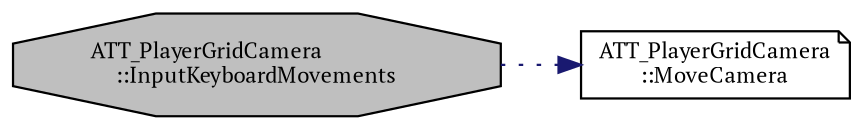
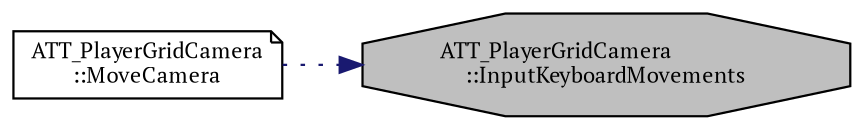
edge "ATT_PlayerGridCamera ::InputKeyboardMovements" -> "ATT_PlayerGridCamera ::MoveCamera": reversed
